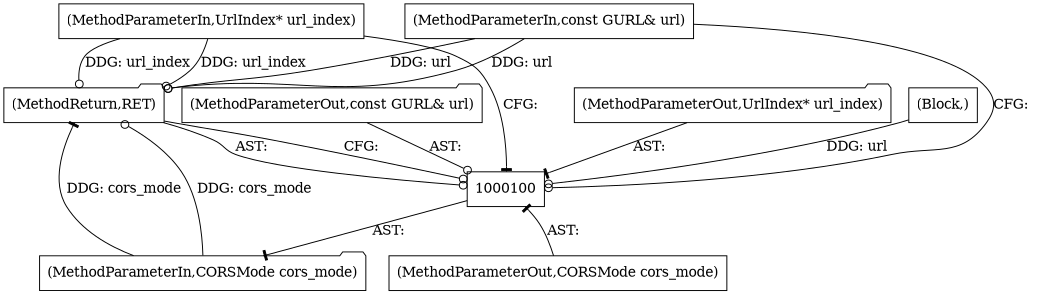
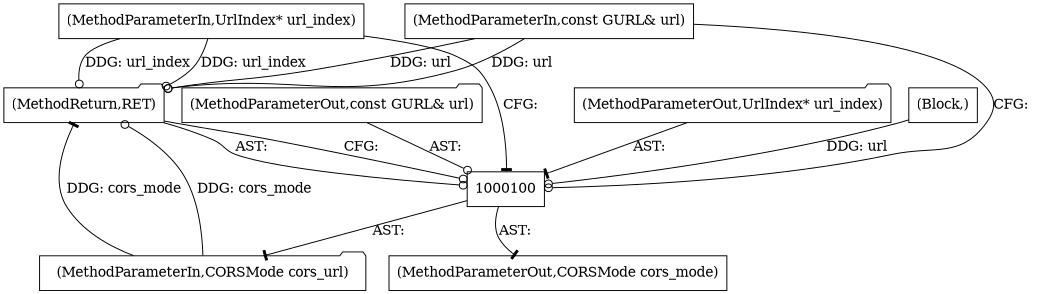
edge "(MethodParameterOut,CORSMode cors_mode)" -> "1000100": reversed
node "(MethodParameterIn,CORSMode cors_mode)": label "(MethodParameterIn,CORSMode cors_mode)" -> "(MethodParameterIn,CORSMode cors_url)"
